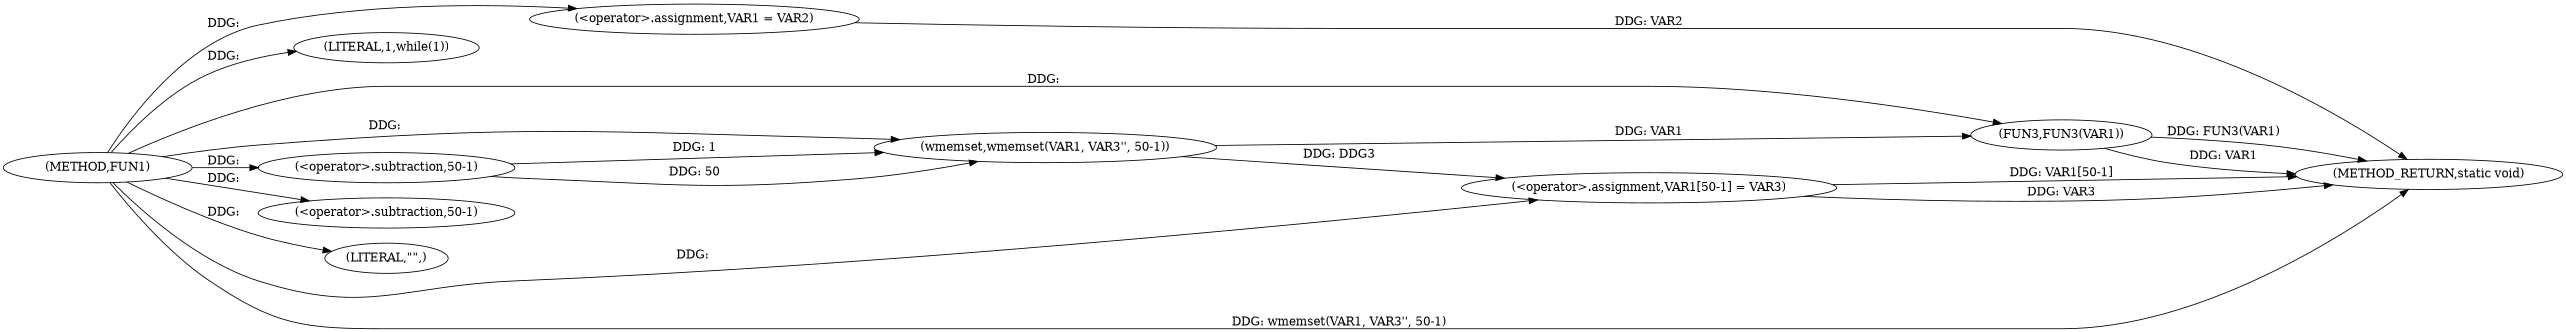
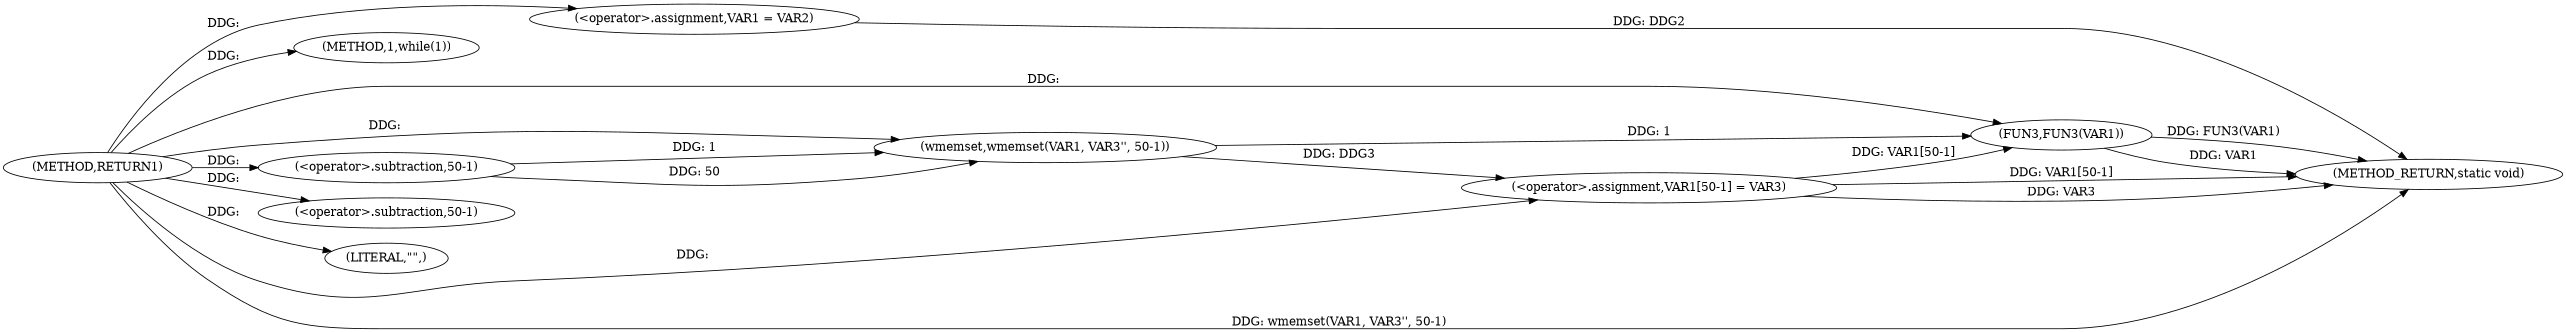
edge "(<operator>.assignment,VAR1 = VAR2)" -> "(METHOD_RETURN,static void)": label "DDG: VAR2" -> "DDG: DDG2"
node "(LITERAL,1,while(1))": label "(LITERAL,1,while(1))" -> "(METHOD,1,while(1))"
edge "(wmemset,wmemset(VAR1, VAR3'', 50-1))" -> "(FUN3,FUN3(VAR1))": label "DDG: VAR1" -> "DDG: 1"
edge "(<operator>.assignment,VAR1[50-1] = VAR3)" -> "(FUN3,FUN3(VAR1))": added, label "DDG: VAR1[50-1]"
node "(METHOD,FUN1)": label "(METHOD,FUN1)" -> "(METHOD,RETURN1)"
